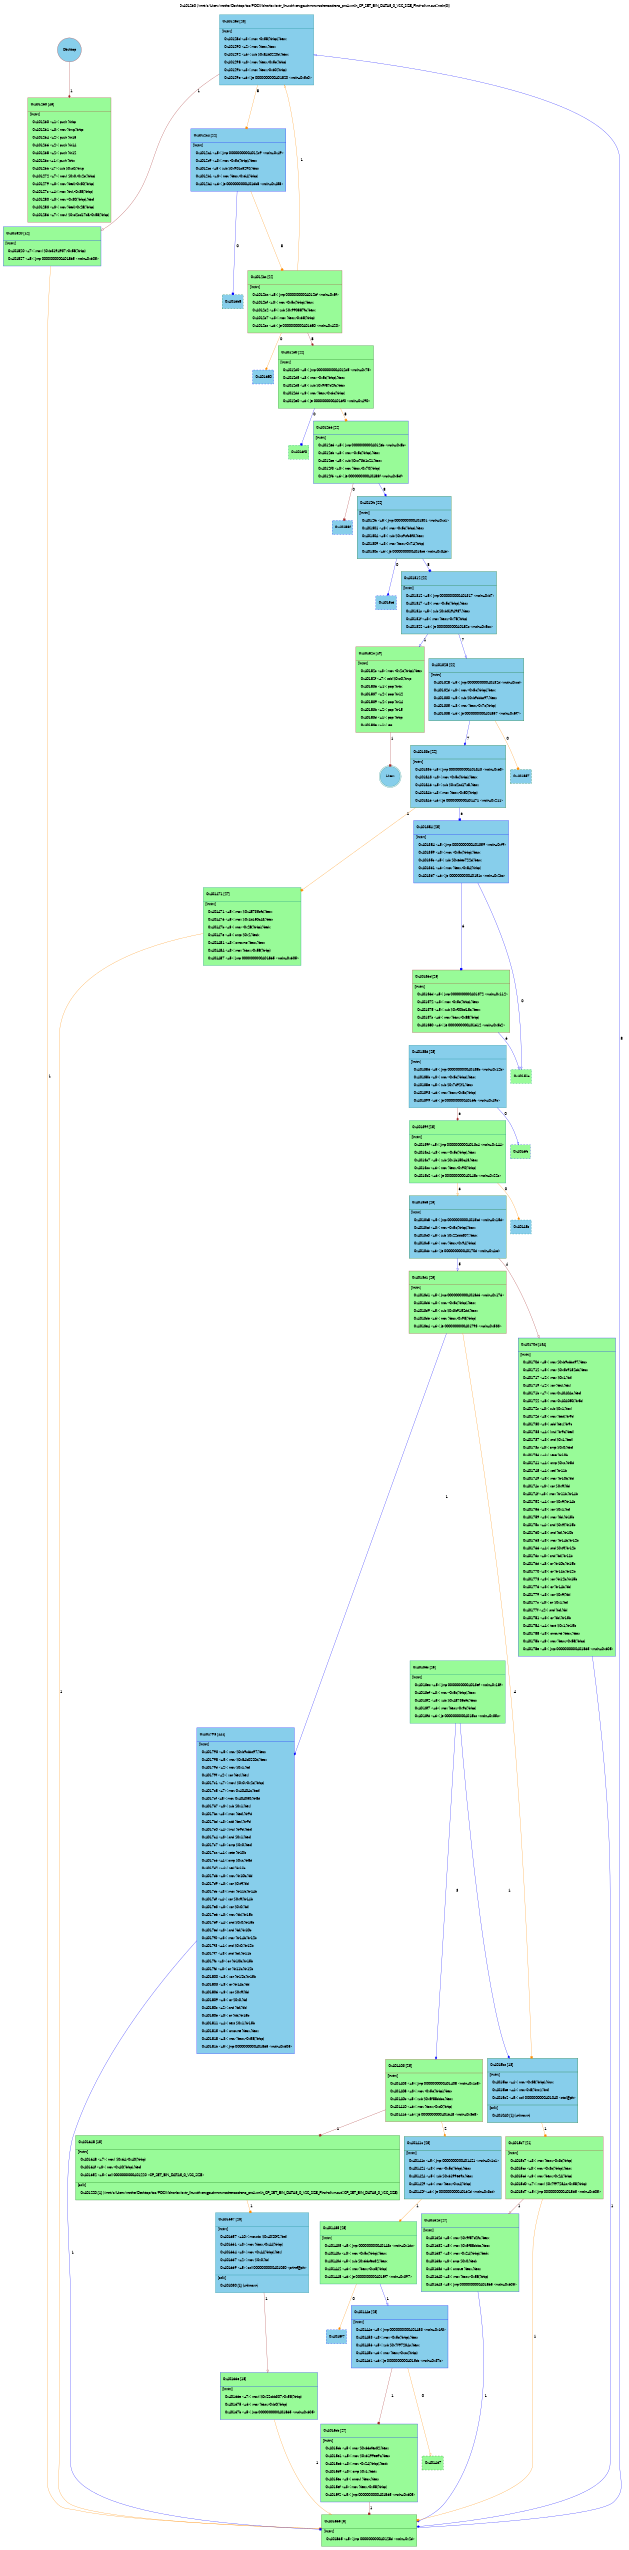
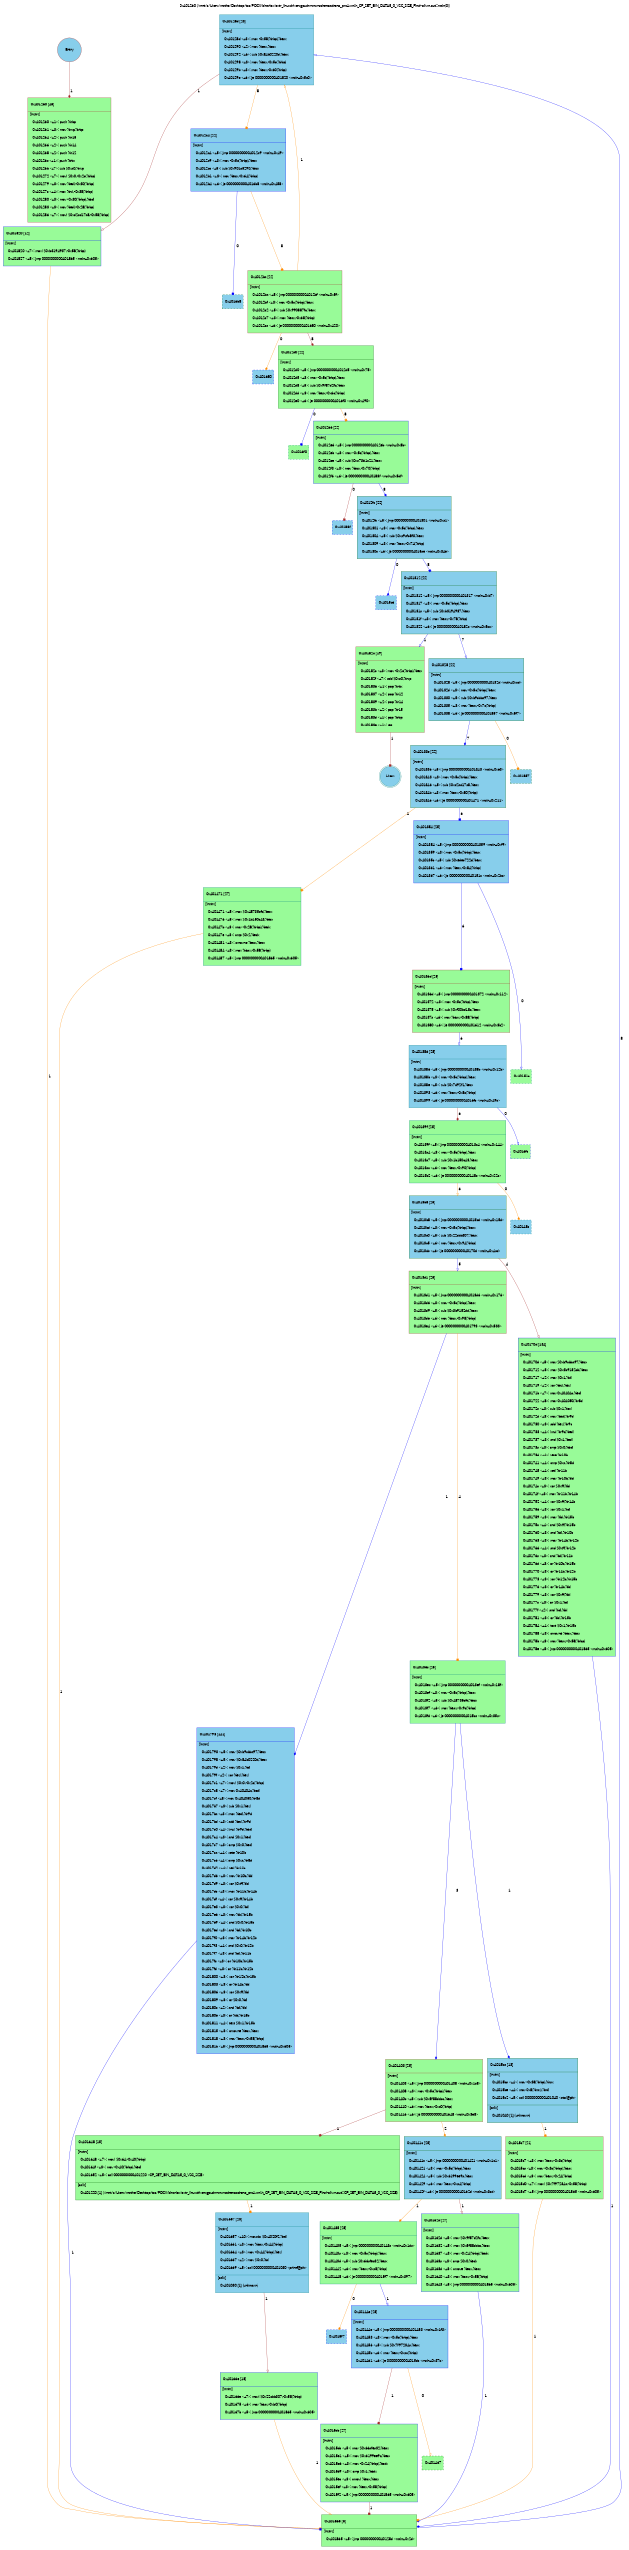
node "Desktop": label "Desktop" -> "Entry"
edge "0x40136d [25]" -> "0x40151c": now "0x40136d [25]" -> "0x401386 [25]"
edge "0x4013d1 [25]" -> "0x4015ba [13]": now "0x4013d1 [25]" -> "0x4013ea [25]"
edge "0x4015c7 [21]" -> "0x40162d [27]": now "0x40141c [25]" -> "0x40162d [27]"
